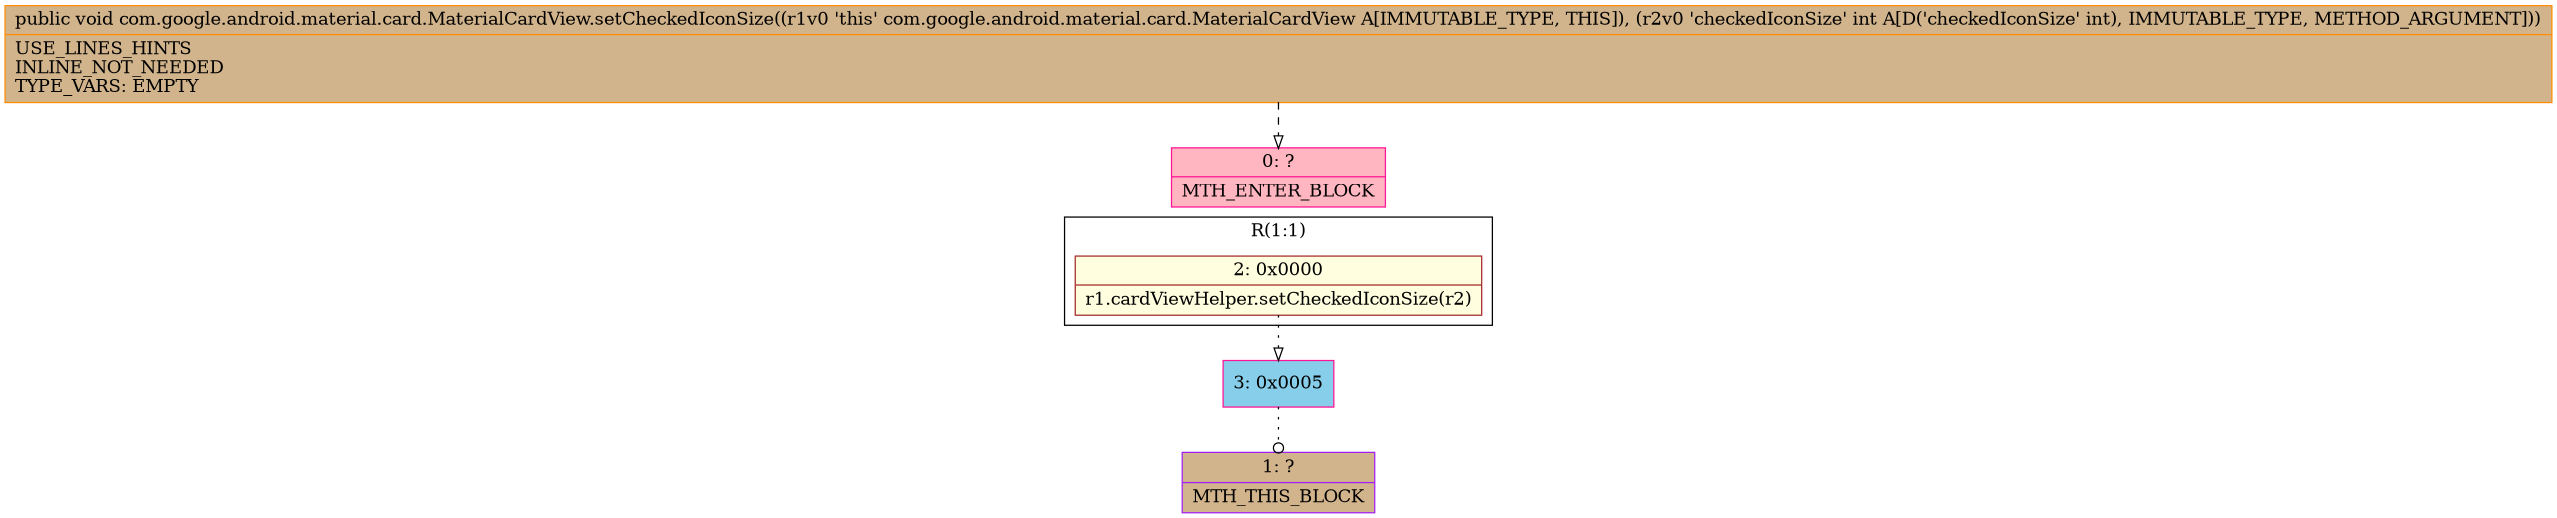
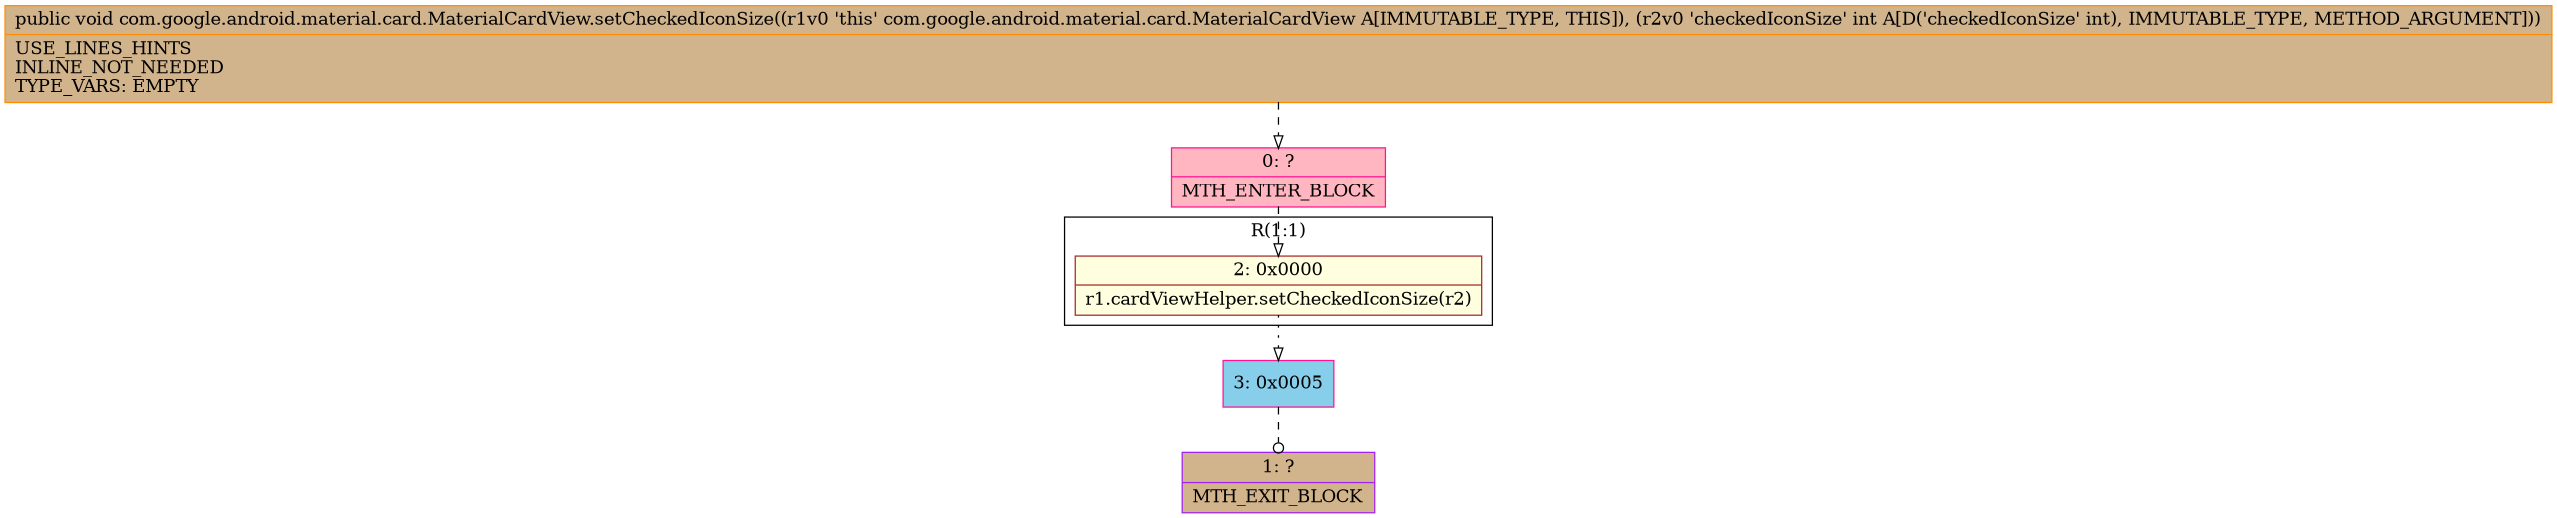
edge "0: ?" -> "2: 0x0000": added
edge "3: 0x0005" -> "1: ?": style dotted -> dashed
node "1: ?": text "MTH_THIS_BLOCK" -> "MTH_EXIT_BLOCK"
